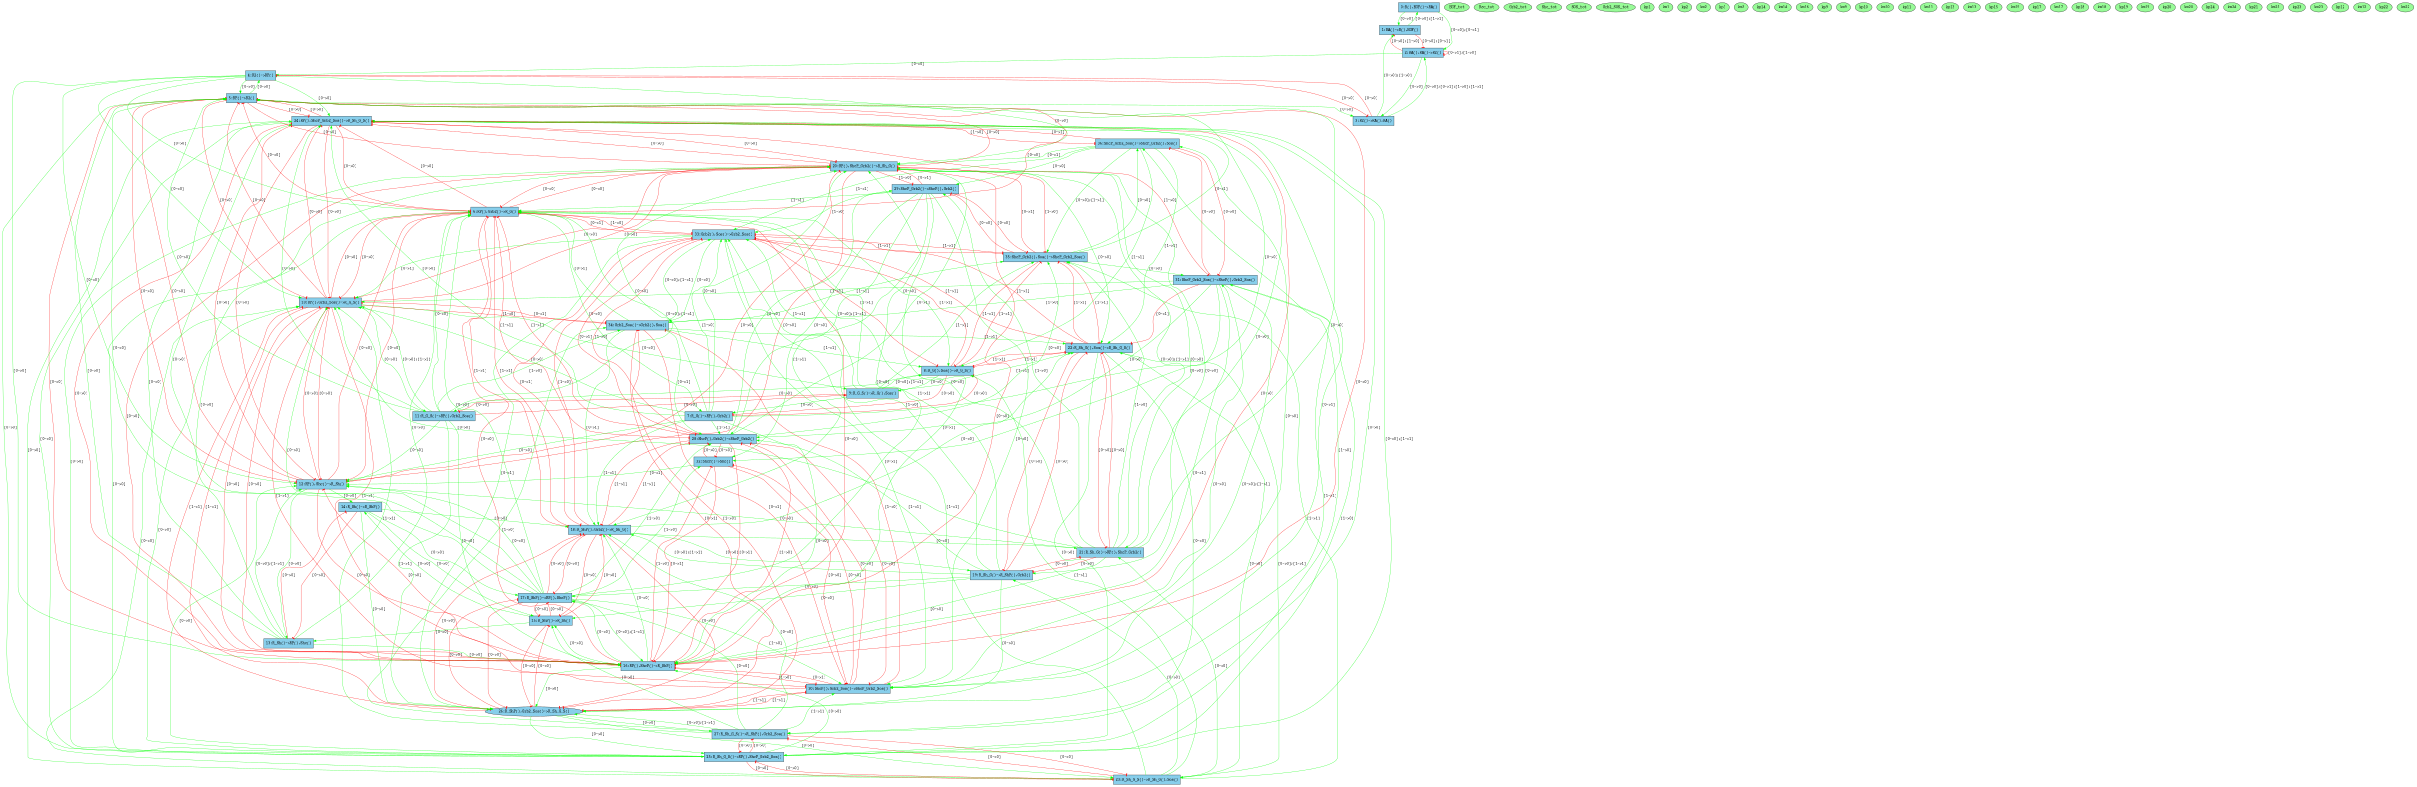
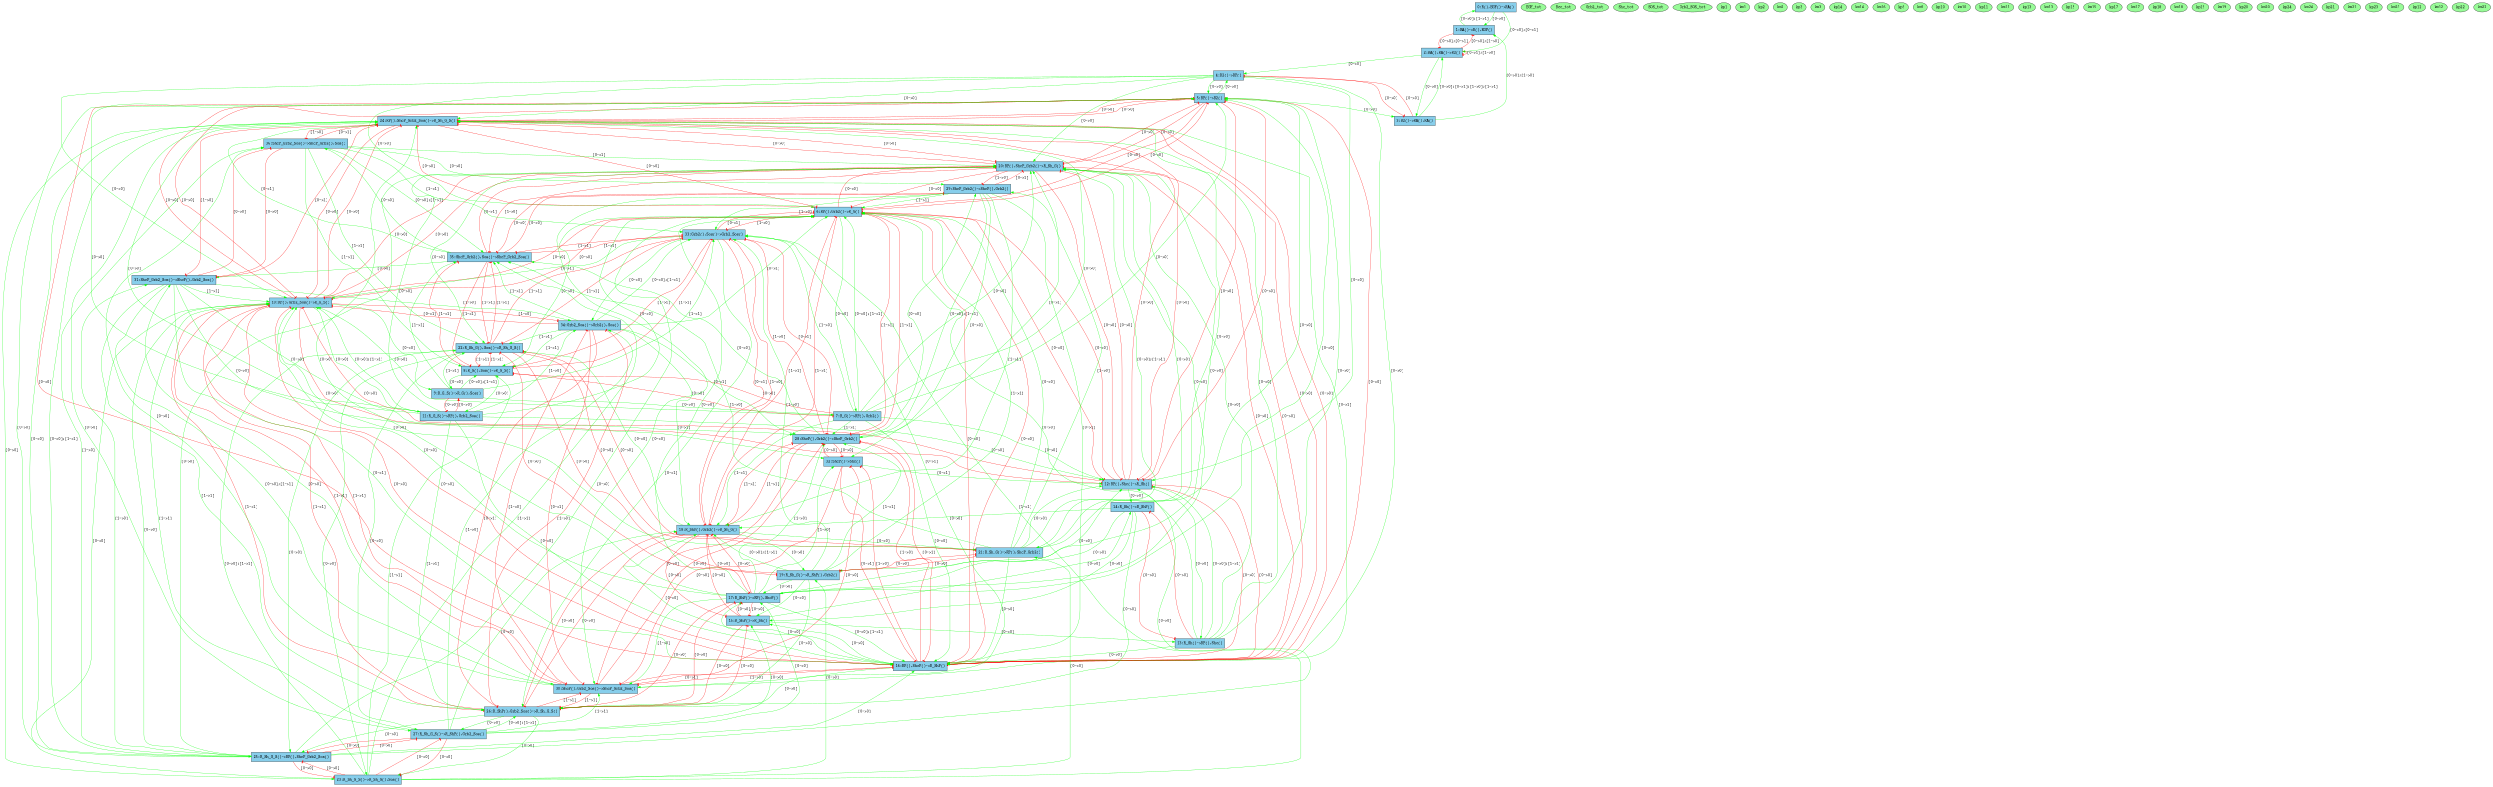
edge "31:ShcP_Grb2_Sos()->ShcP(),Grb2_Sos()" -> "22:R_Sh_G(),Sos()->R_Sh_G_S()": now "31:ShcP_Grb2_Sos()->ShcP(),Grb2_Sos()" -> "24:RP(),ShcP_Grb2_Sos()->R_Sh_G_S()"
node "26:R_ShP(),Grb2_Sos()->R_Sh_G_S()": shape ellipse -> box
